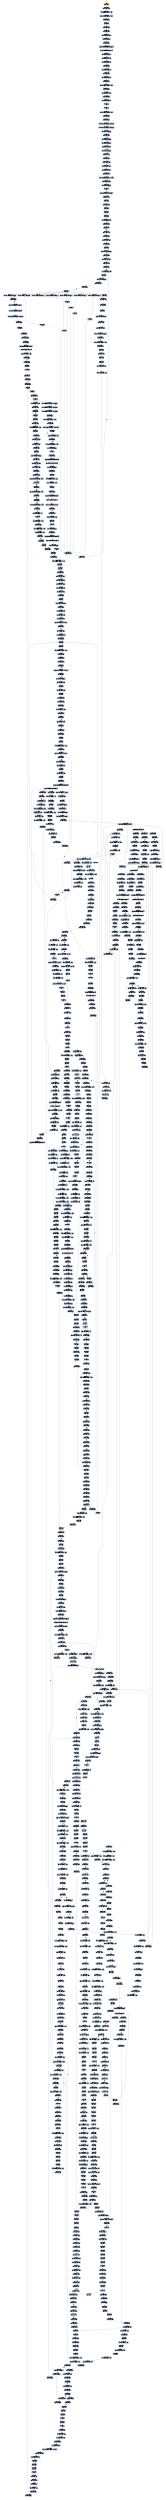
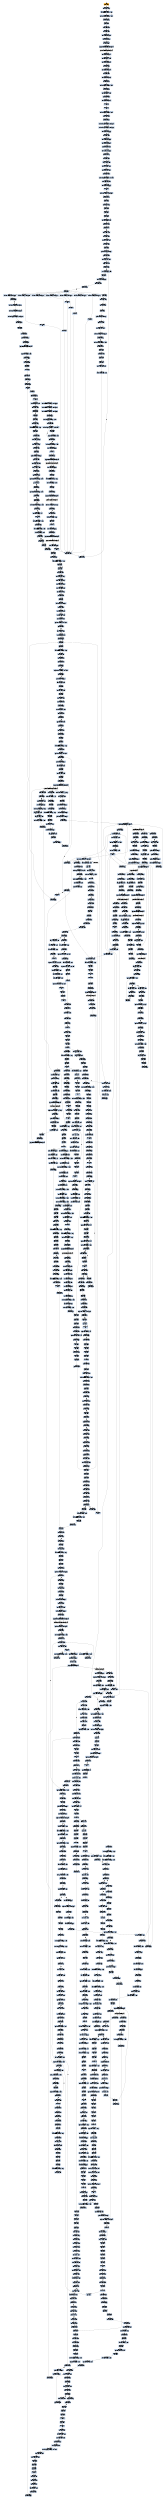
node "GetKeyboardType@user32.dll": removed
